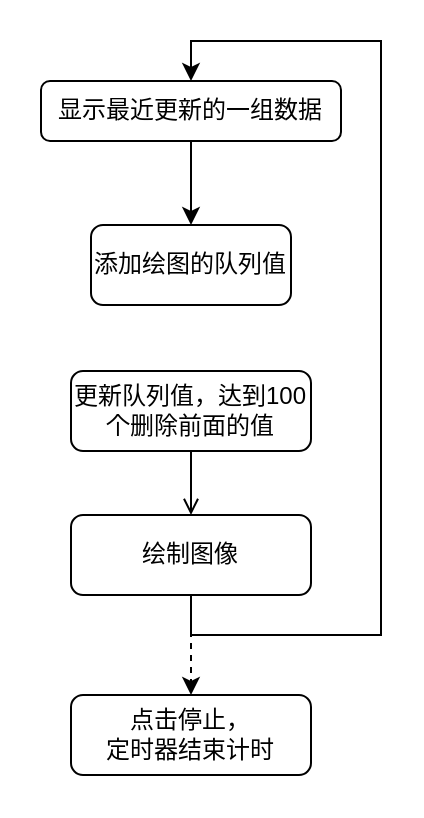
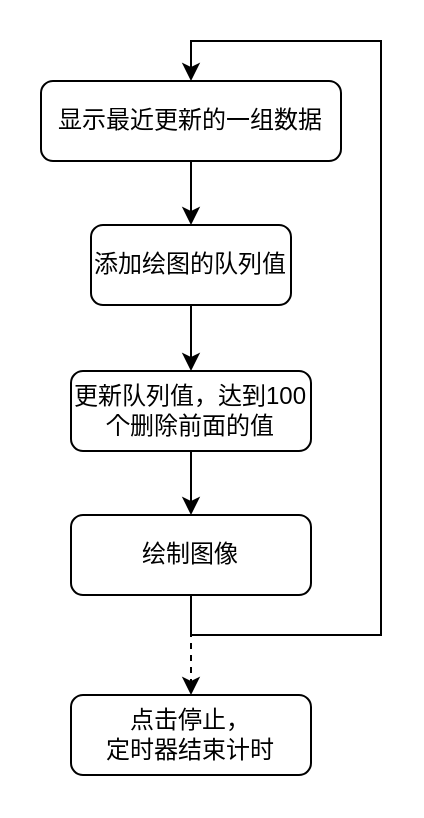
node "显示最近更新的一组数据": size 300x60 -> 300x80
edge "添加绘图的队列值" -> "更新队列值，达到100个删除前面的值": added
edge "更新队列值，达到100个删除前面的值" -> "绘制图像": arrowhead open -> classic
